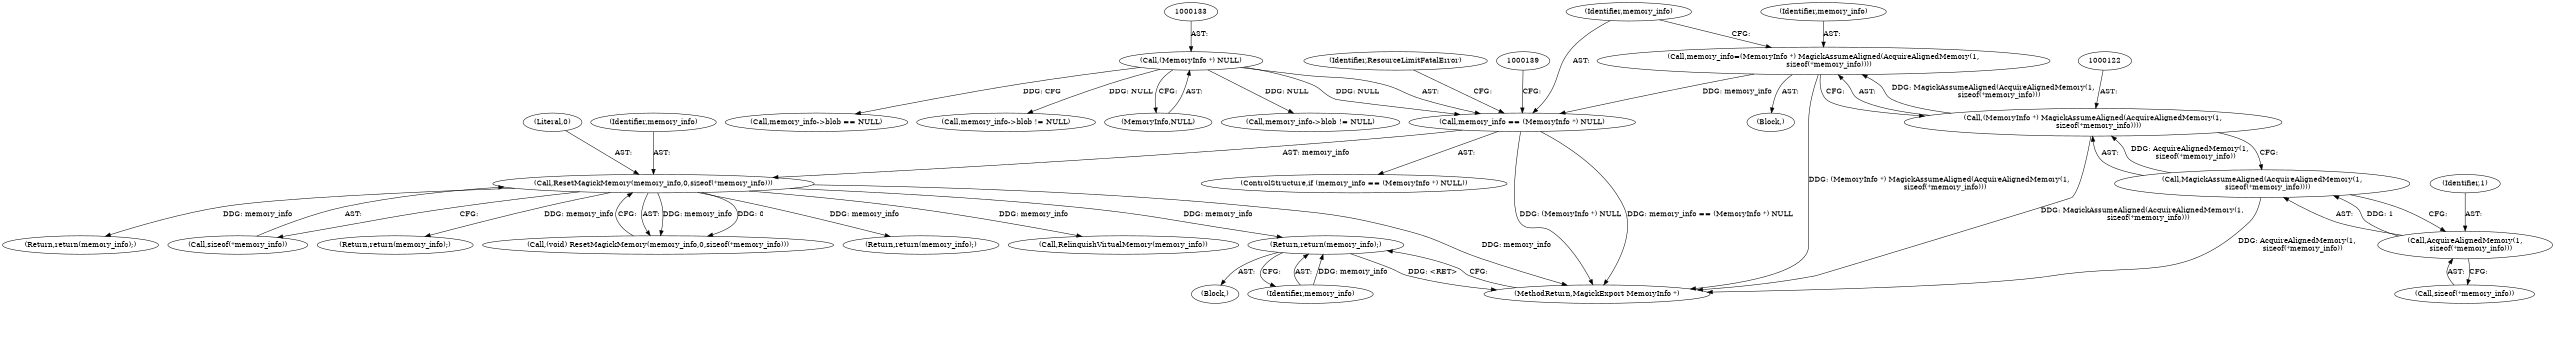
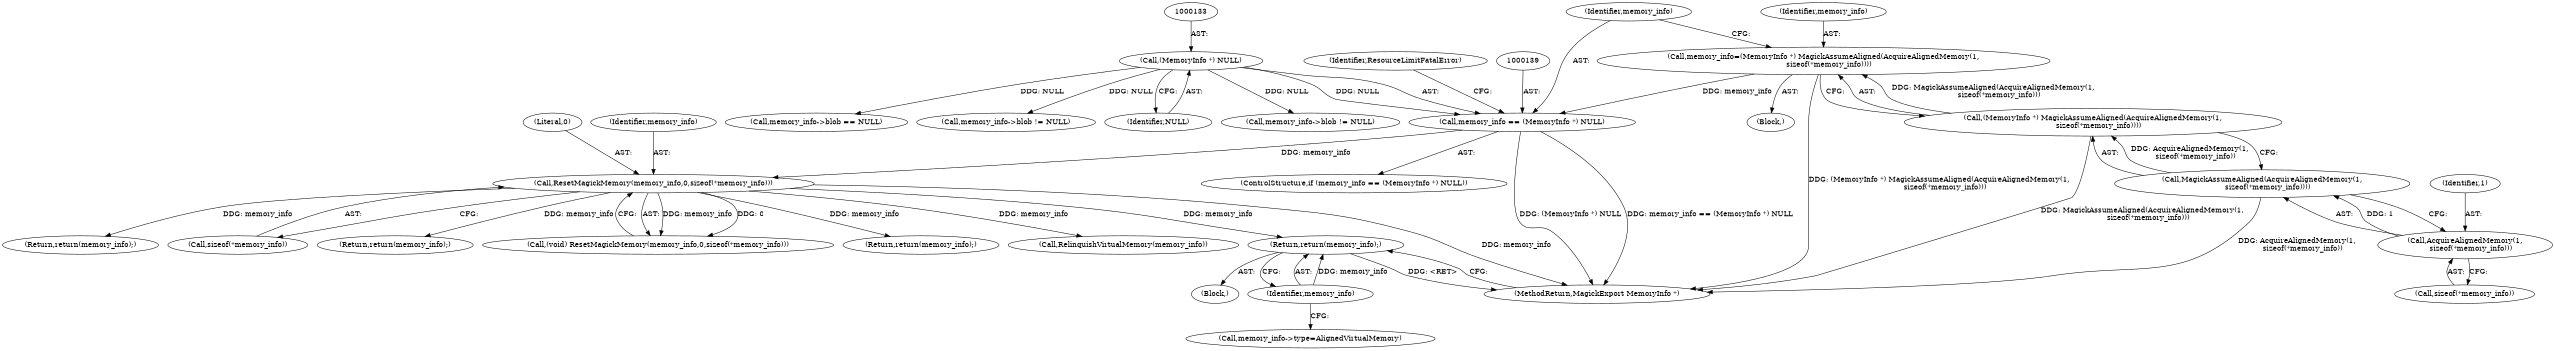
node "1000122": removed
edge "(Call,(MemoryInfo *) NULL)" -> "(Call,memory_info->blob == NULL)": label "DDG: CFG" -> "DDG: NULL"
edge "1000139" -> "(Call,memory_info == (MemoryInfo *) NULL)": label "CFG: " -> "AST: "
node "(MemoryInfo,NULL)": label "(MemoryInfo,NULL)" -> "(Identifier,NULL)"
edge "(Call,memory_info == (MemoryInfo *) NULL)" -> "(Call,ResetMagickMemory(memory_info,0,sizeof(*memory_info)))": label "AST: memory_info" -> "DDG: memory_info"
node "(Call,memory_info->type=AlignedVirtualMemory)": added
